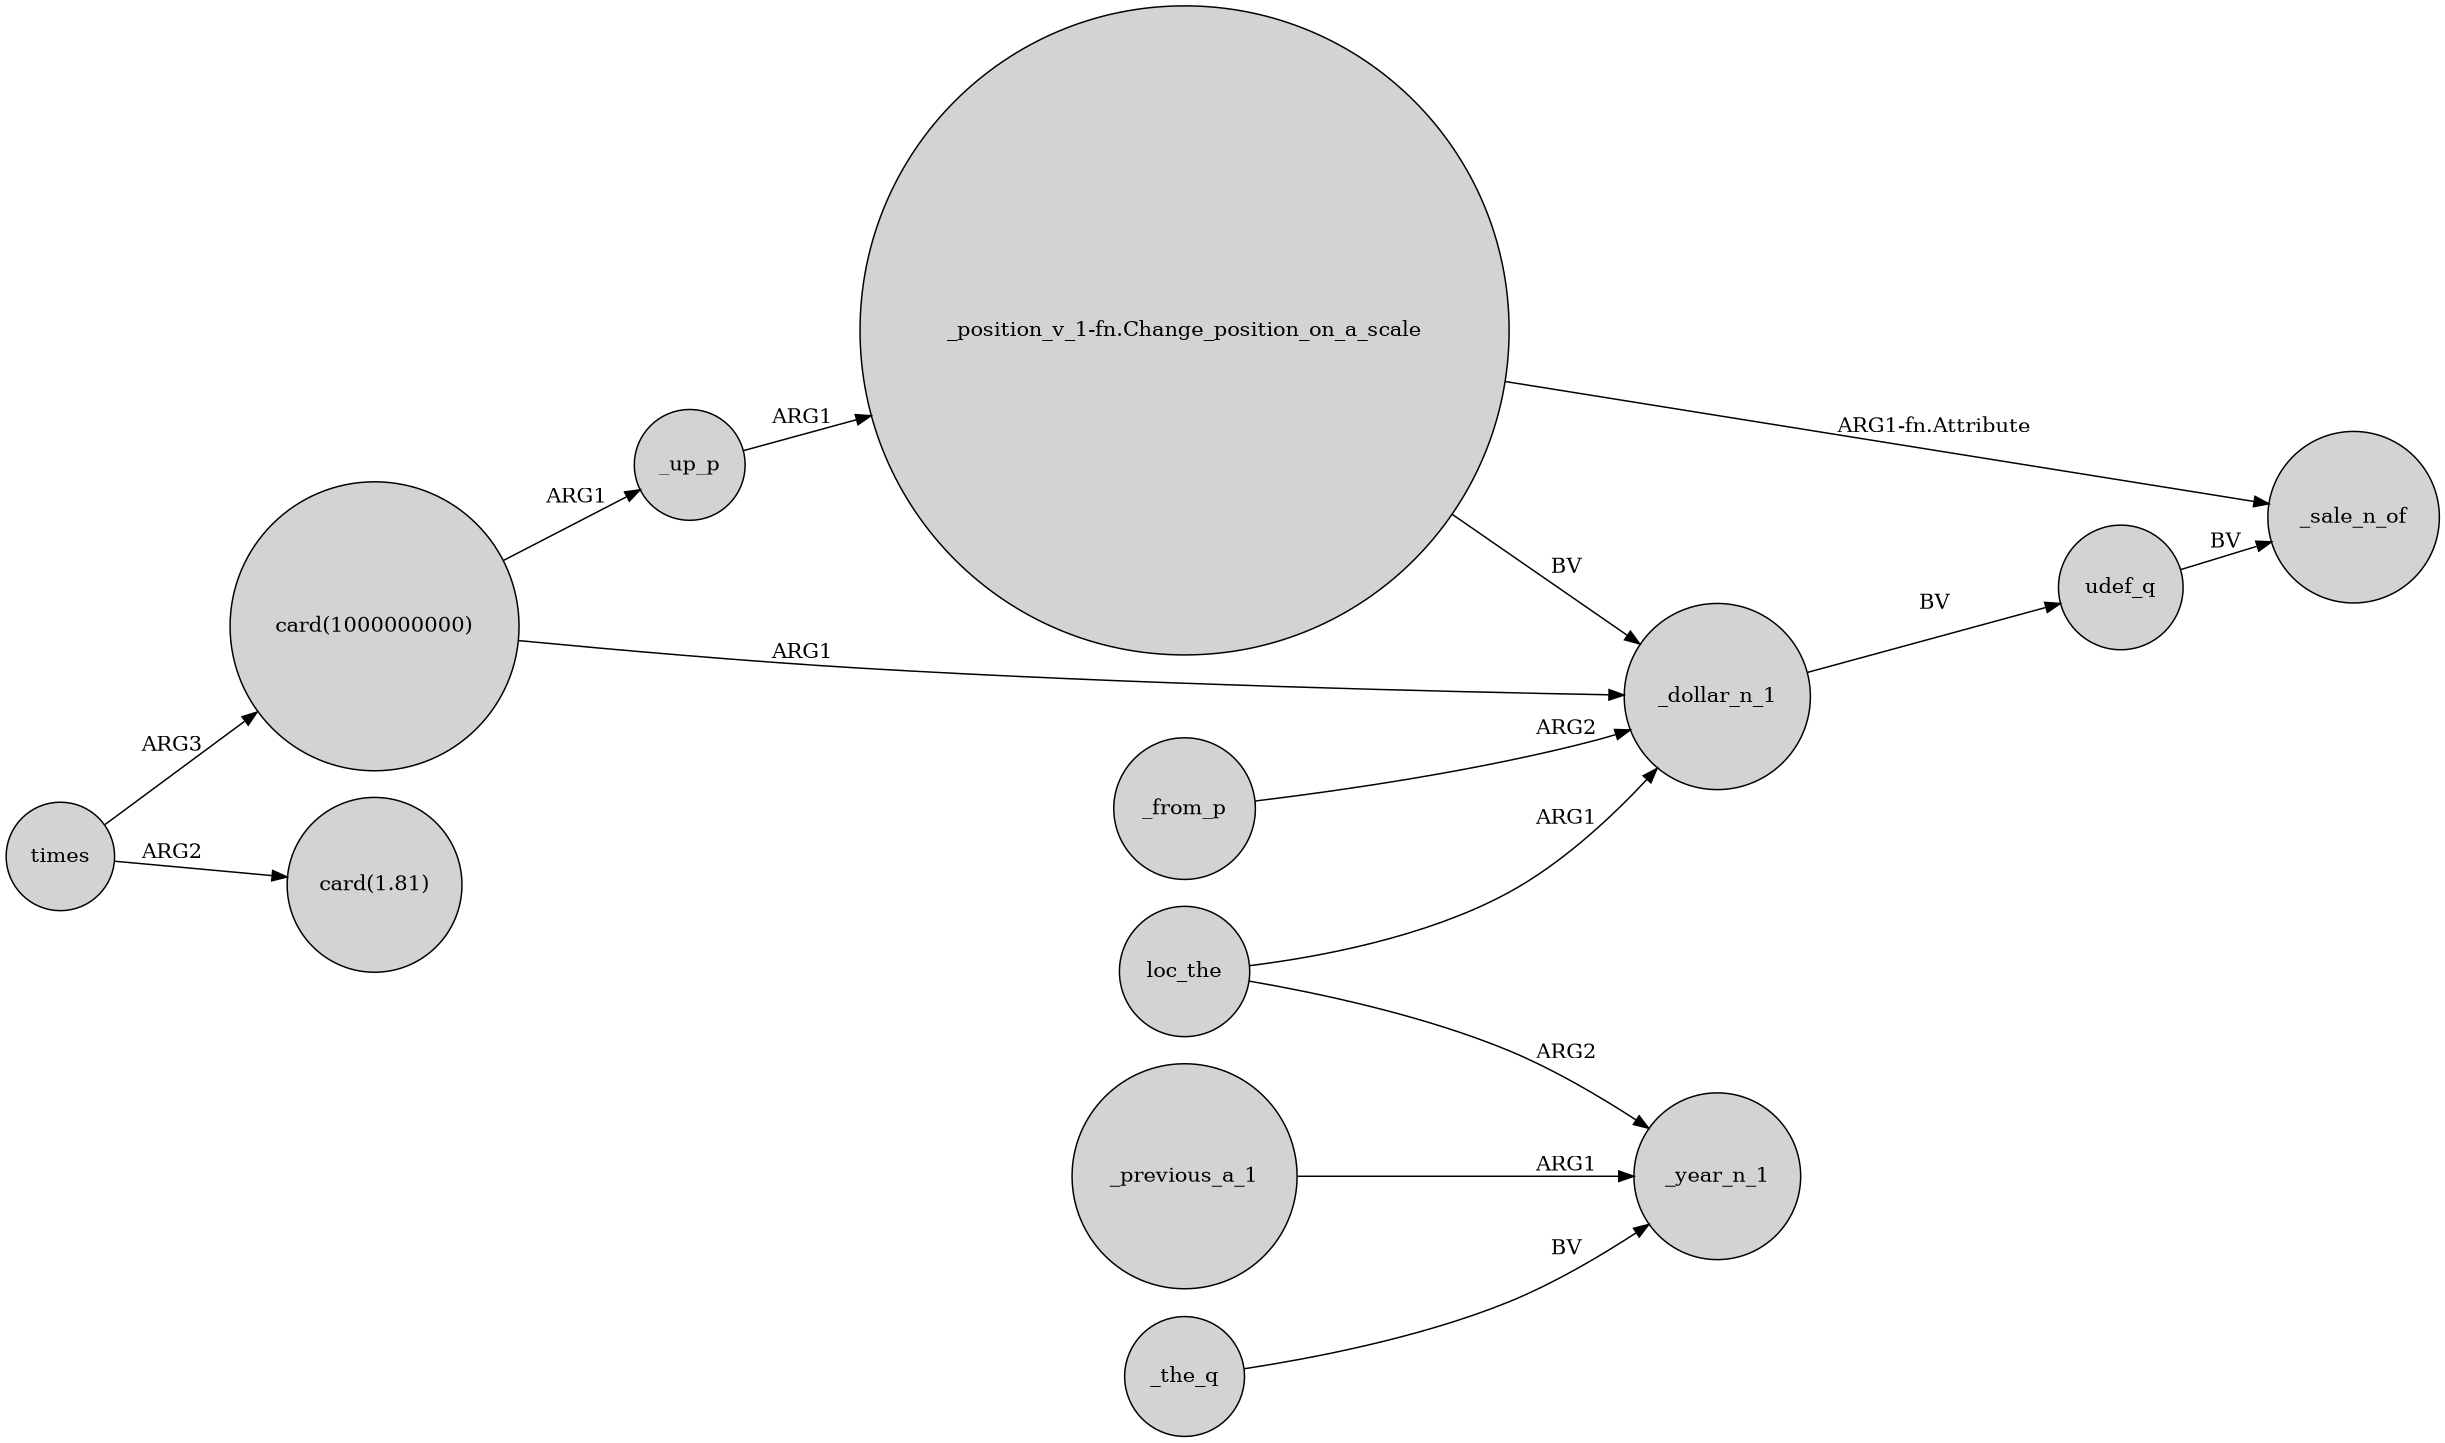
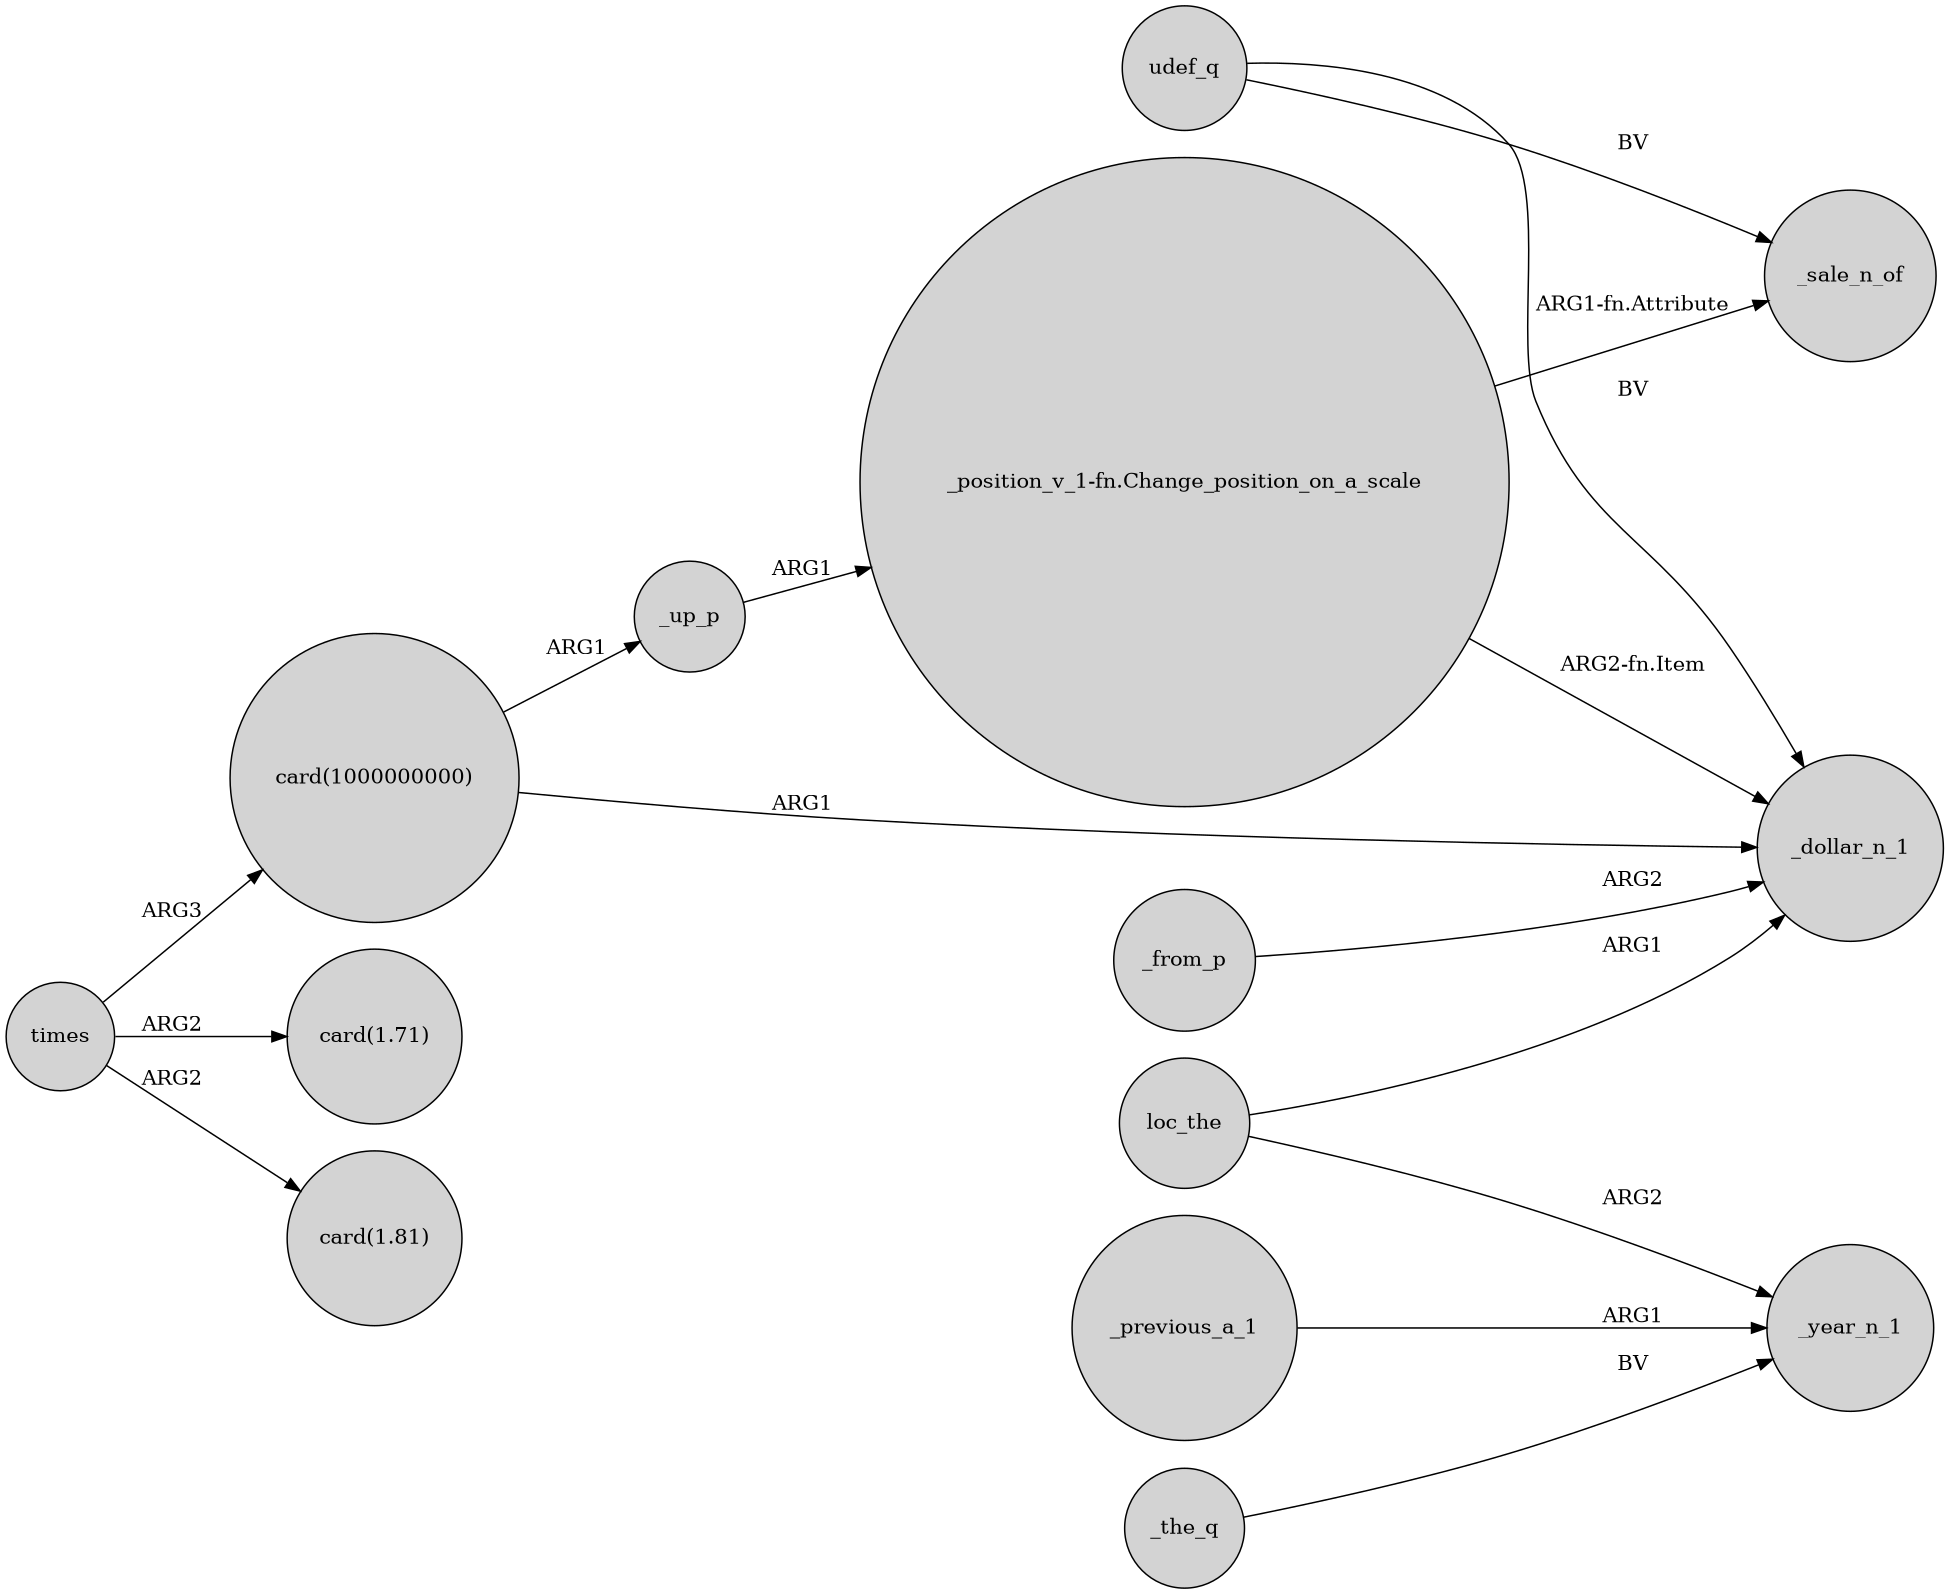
edge "_position_v_1-fn.Change_position_on_a_scale" -> "_dollar_n_1": label "BV" -> "ARG2-fn.Item"
edge "_dollar_n_1" -> "udef_q": reversed
node "card(1.71)": added
